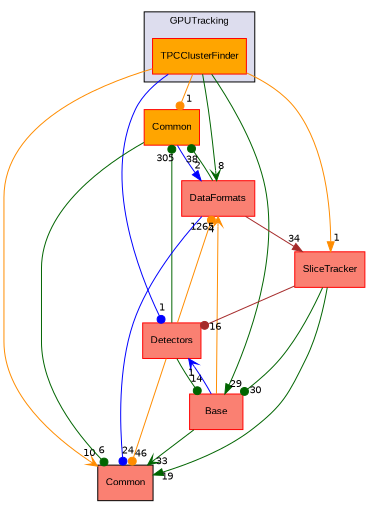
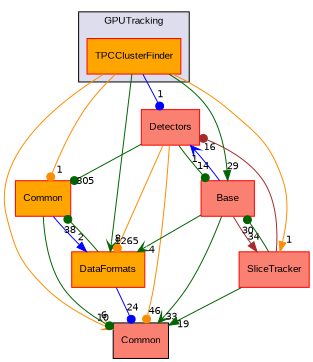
node "DataFormats": fillcolor salmon -> orange
edge "DataFormats" -> "SliceTracker": now "Base" -> "SliceTracker"
edge "Base" -> "DataFormats": color darkorange -> darkgreen
